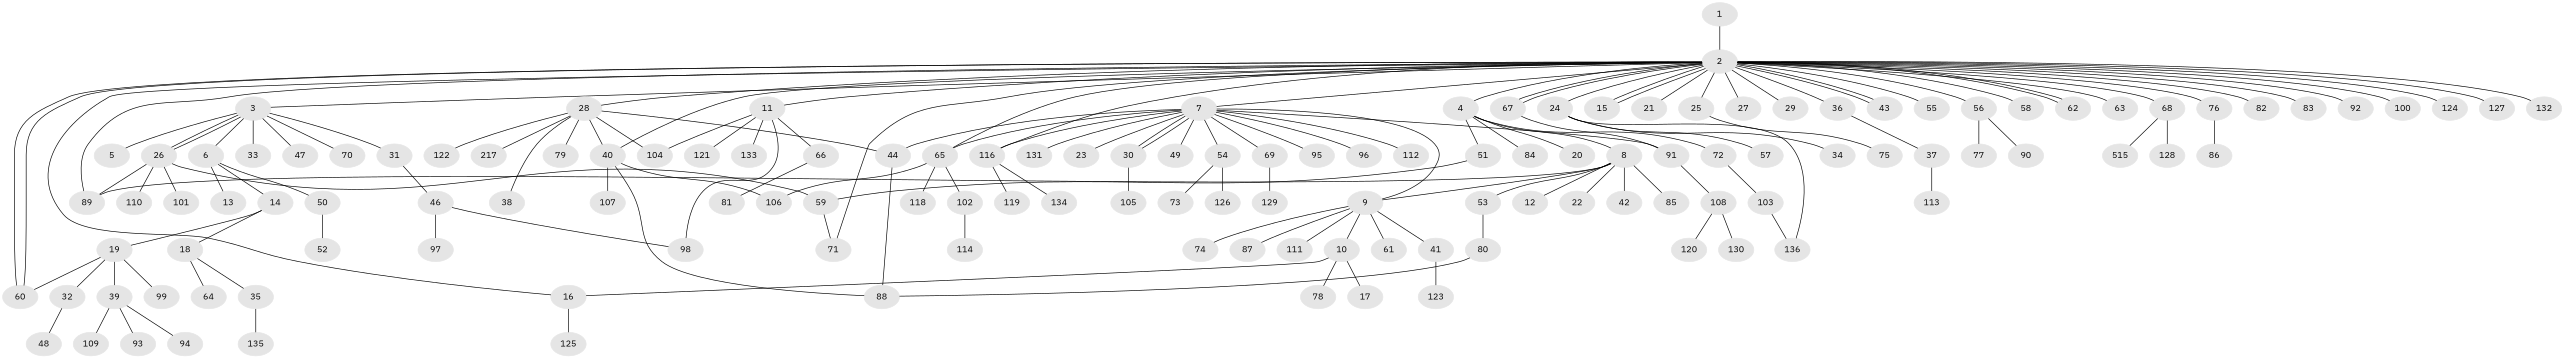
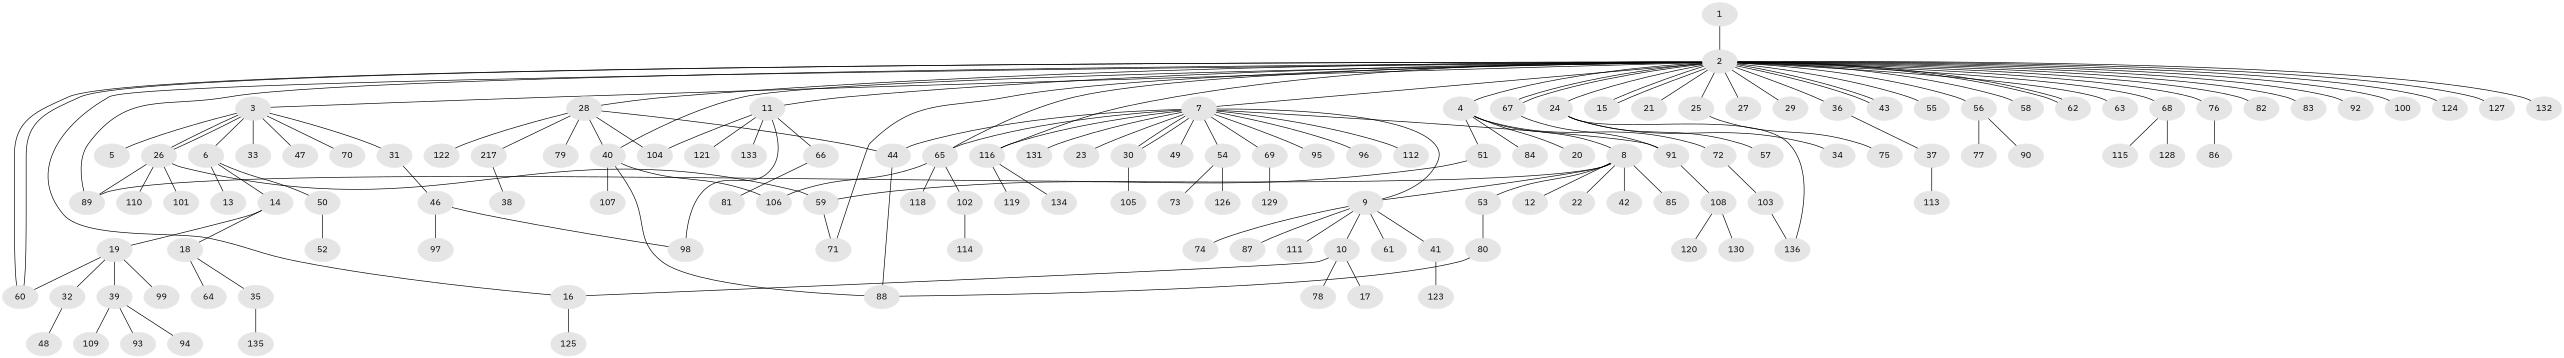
edge "28" -- "38": now "217" -- "38"
node "515": label "515" -> "115"
